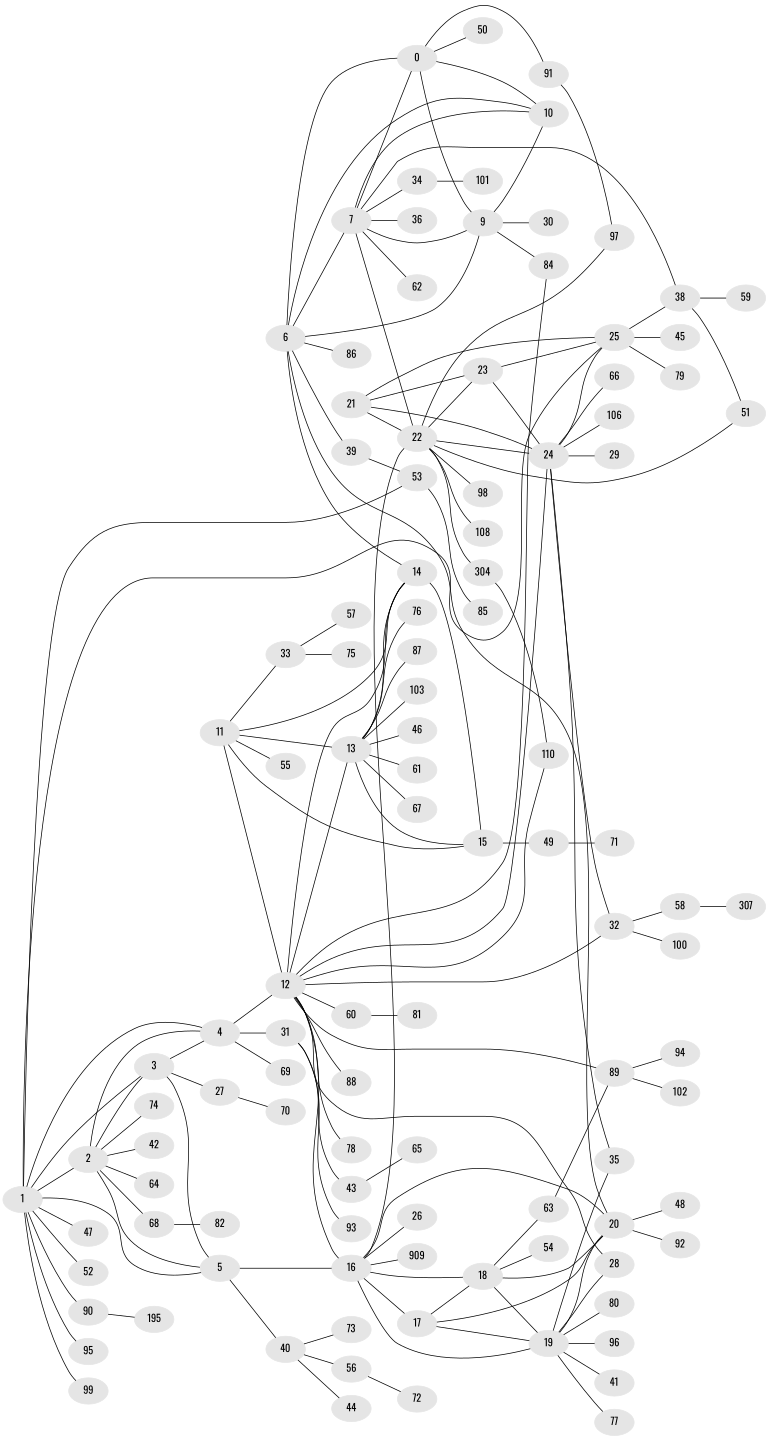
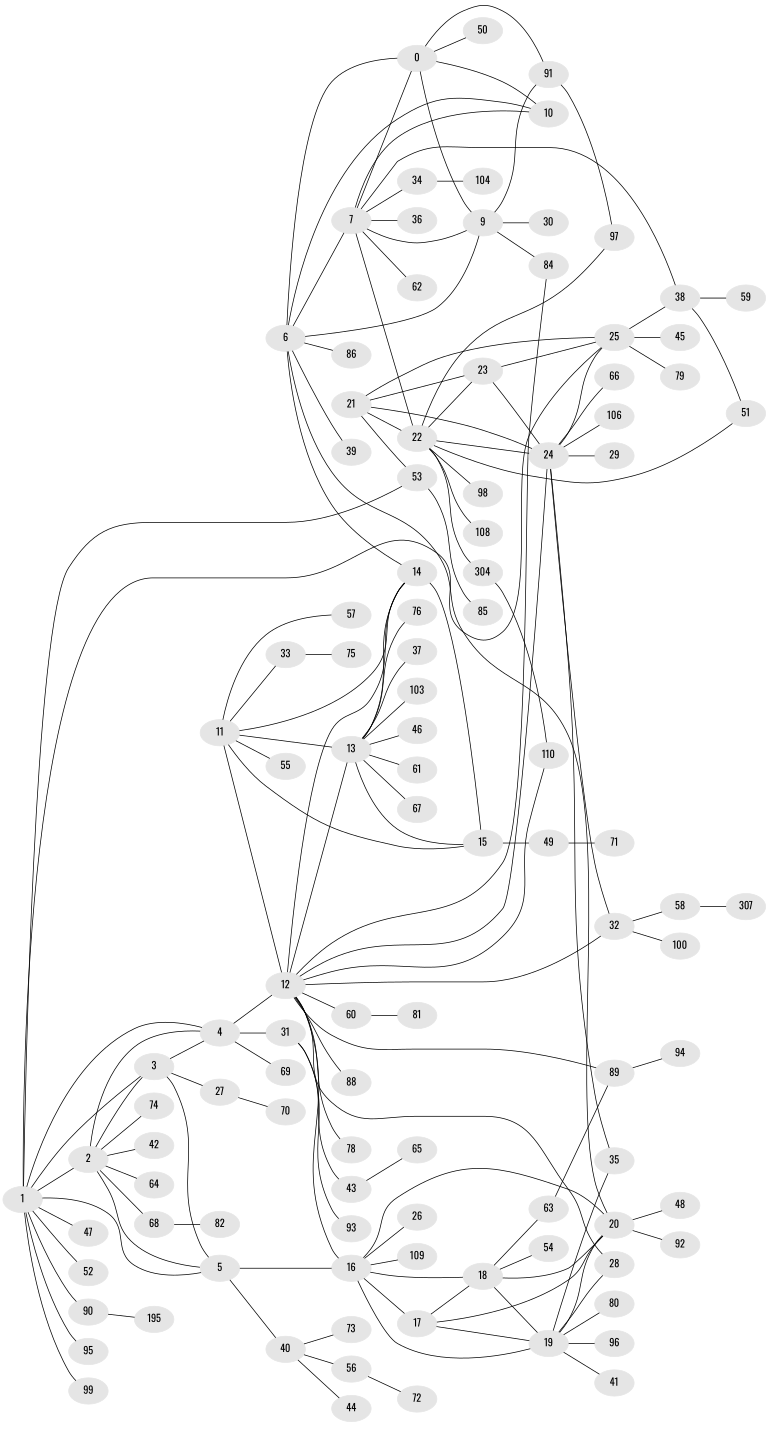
edge "10" -- "9": now "91" -- "9"
node "101": label "101" -> "104"
edge "39" -- "53": now "21" -- "53"
edge "57" -- "33": now "57" -- "11"
node "87": label "87" -> "37"
edge "22" -- "16": removed
node "102": removed
node "909": label "909" -> "109"
node "77": removed
